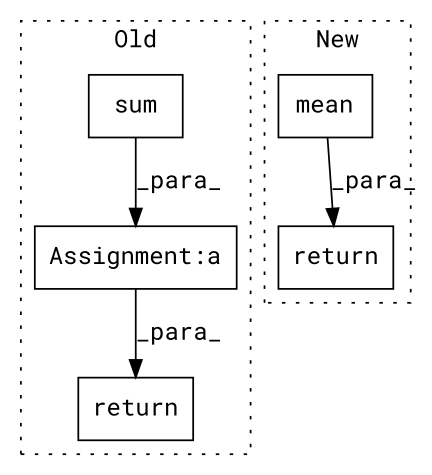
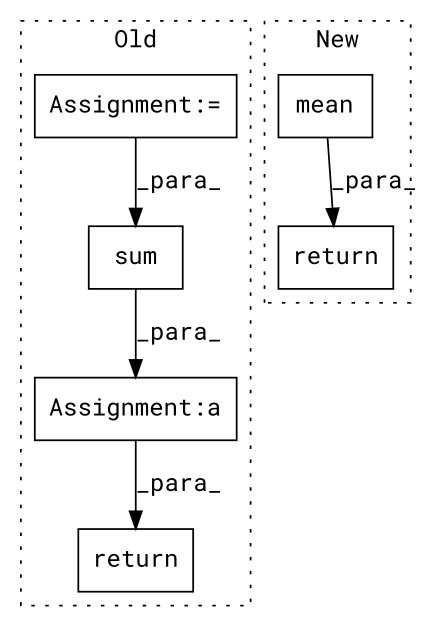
node "Assignment:=": added
